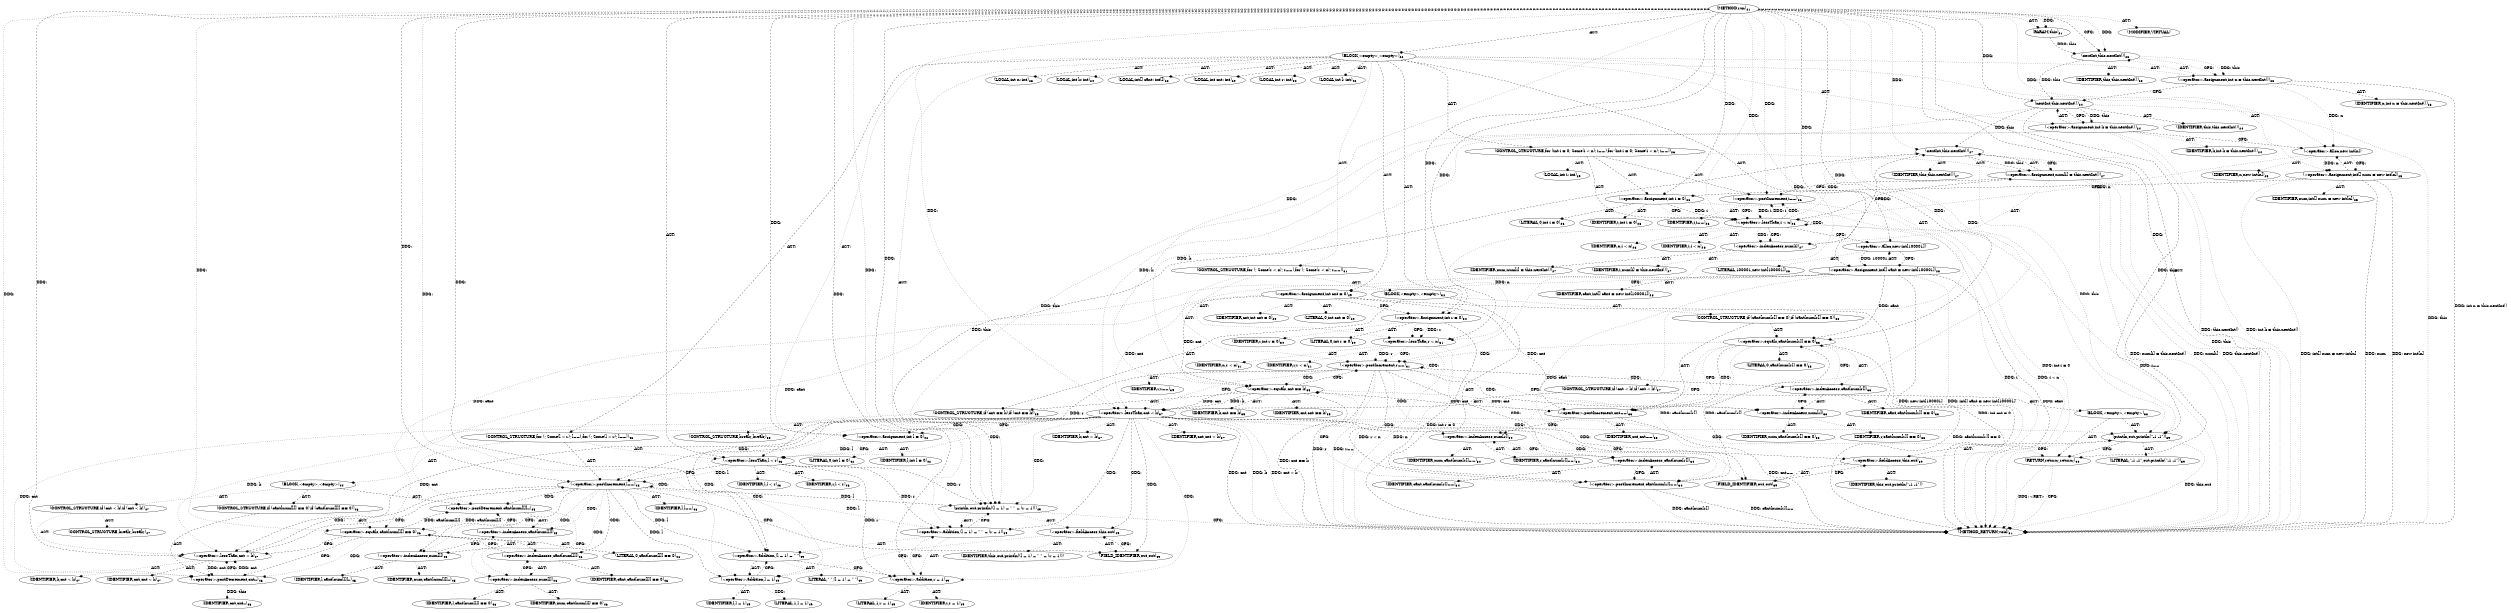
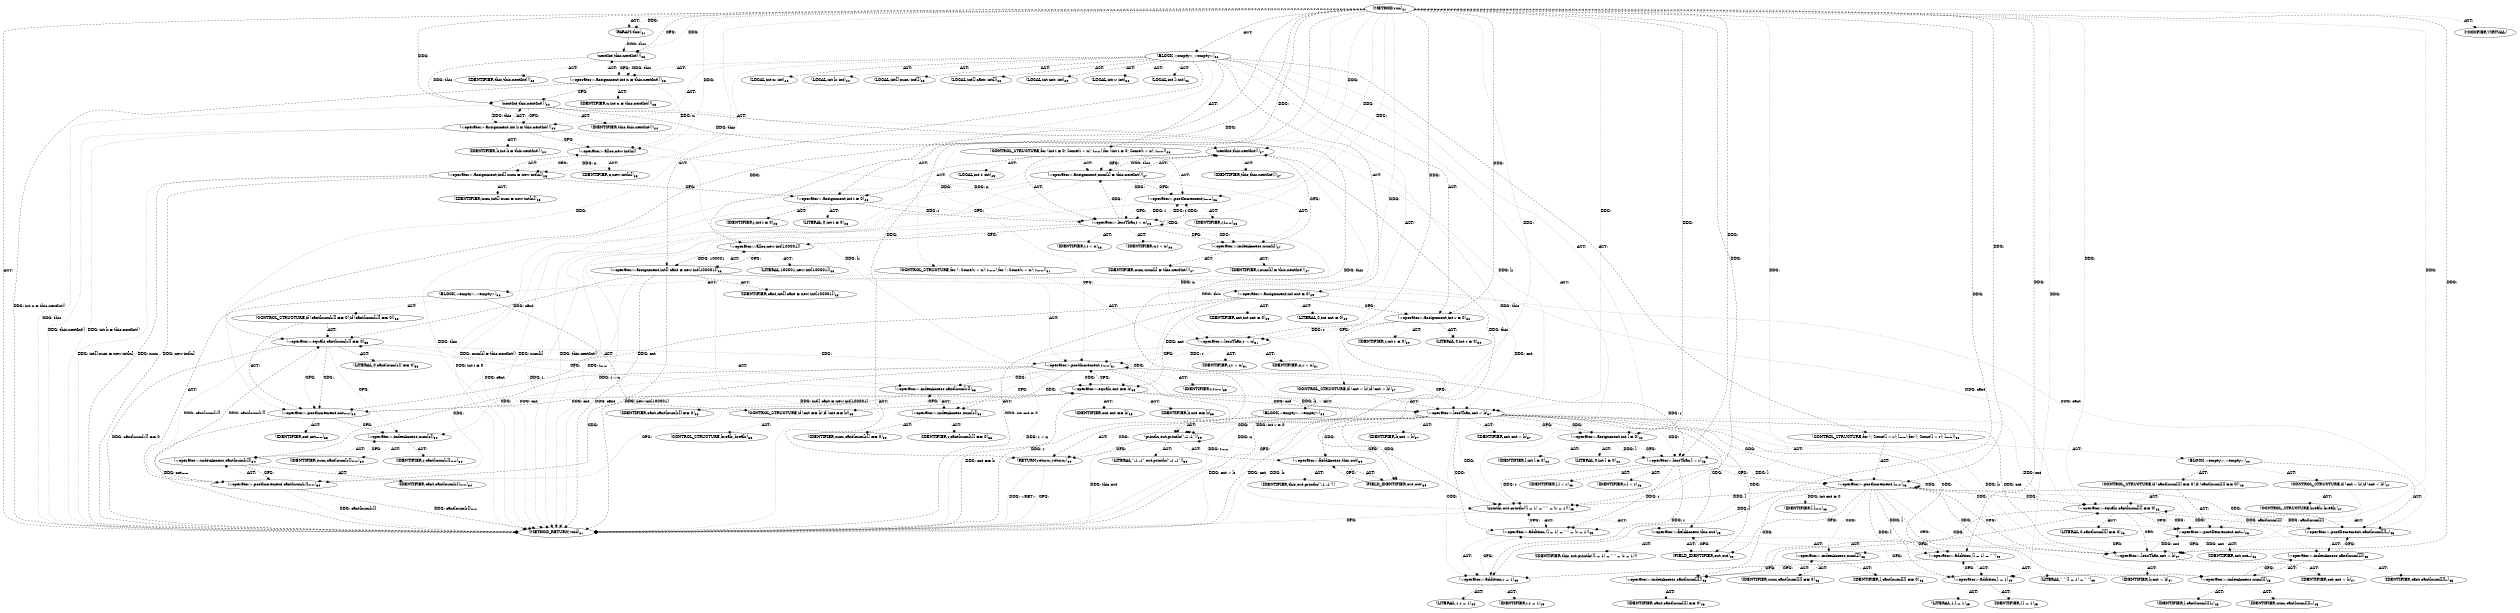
node "(LOCAL,int[] num: int[])": added
edge "(METHOD,run)" -> "(<operator>.lessThan,l < r)": label "AST: " -> "DDG: "
edge "(<operator>.postIncrement,l++)" -> "(<operator>.equals,cant[num[l]] == 0)": added, label "CDG:"
edge "(<operator>.postIncrement,l++)" -> "(IDENTIFIER,l,l++)": label "AST: " -> "DDG: int cnt = 0"
node "(IDENTIFIER,cant,cant[num[l]]--)": added
edge "(<operator>.postDecrement,cnt--)" -> "(IDENTIFIER,cnt,cnt--)": label "DDG: this" -> "AST: "
edge "(<operator>.addition,l + 1)" -> "(LITERAL,1,l + 1)": label "CDG: " -> "AST: "
